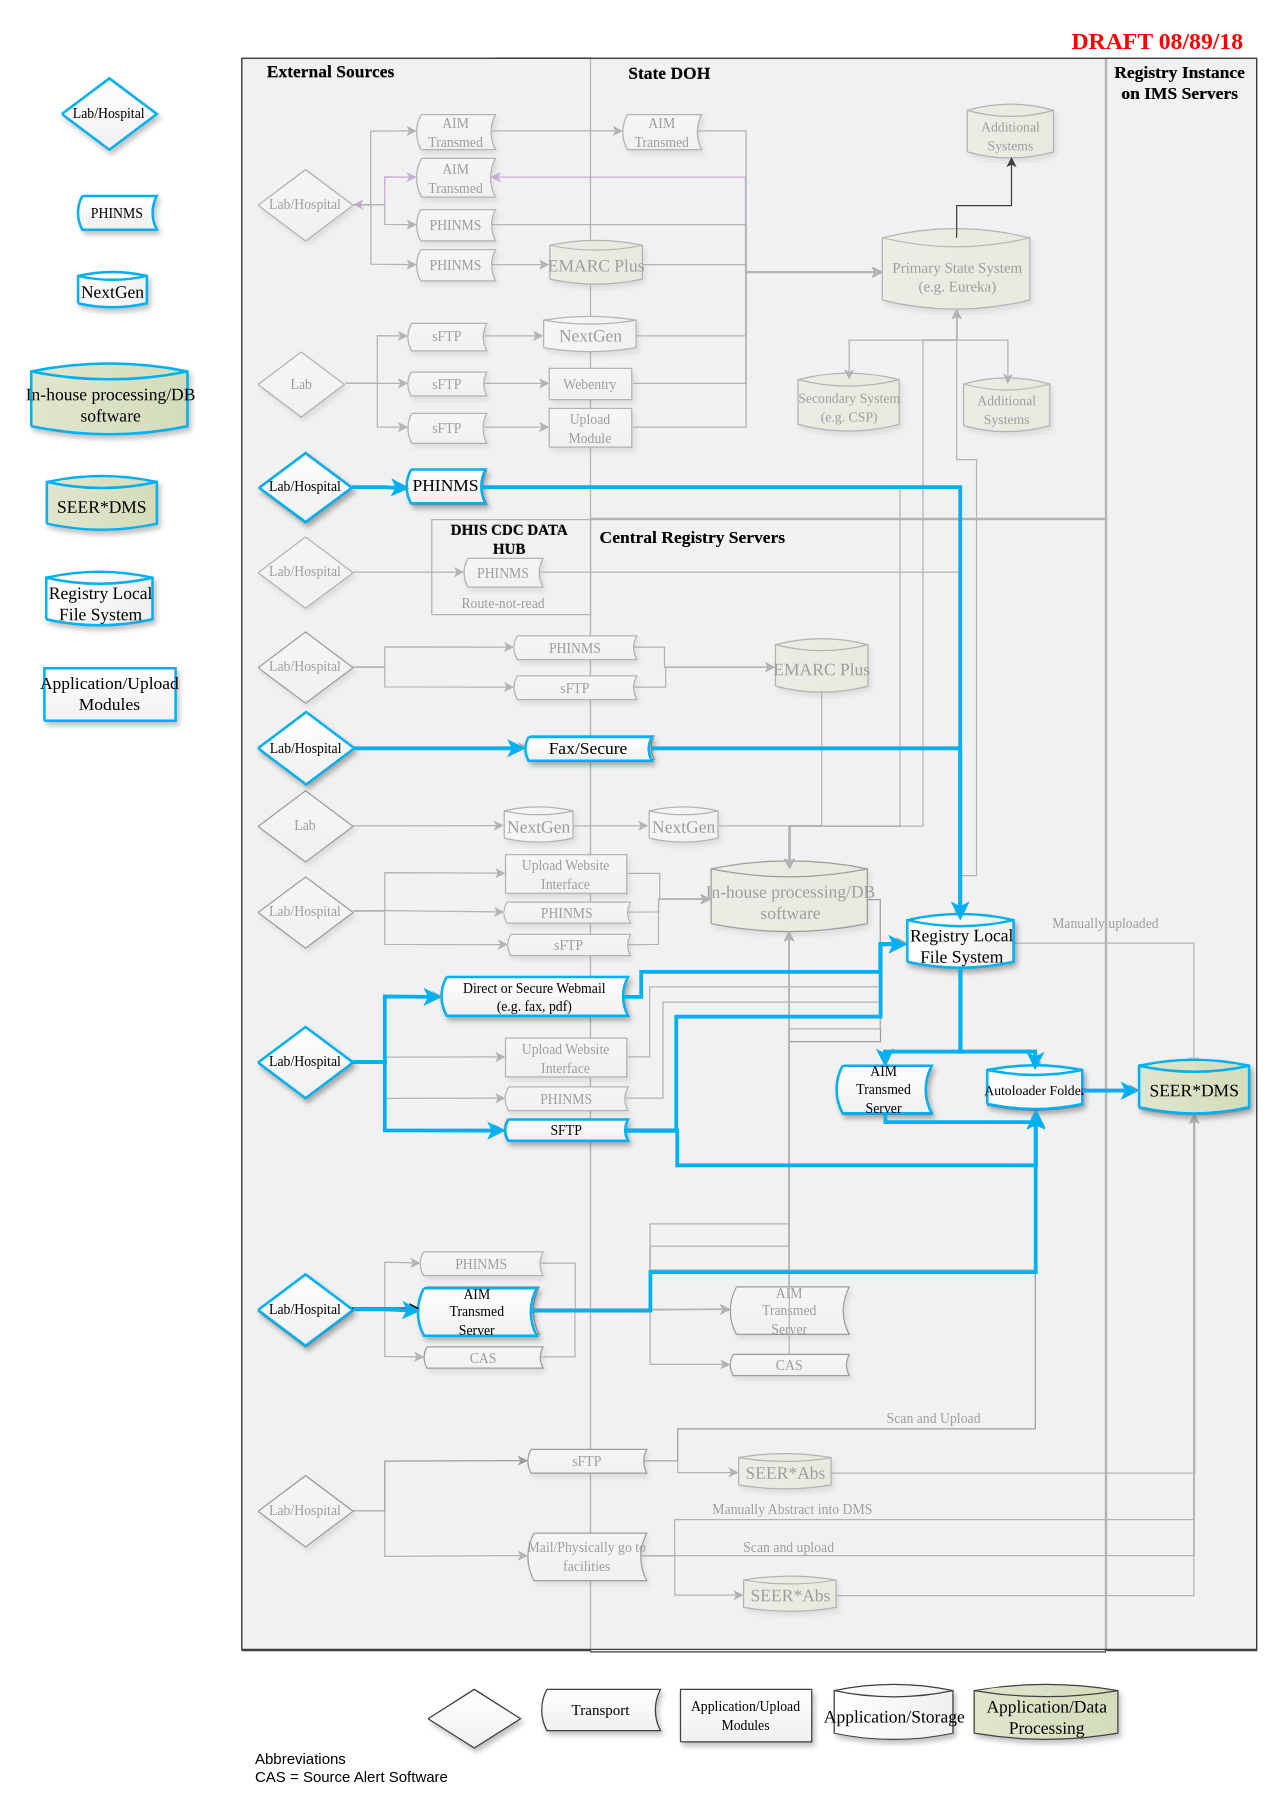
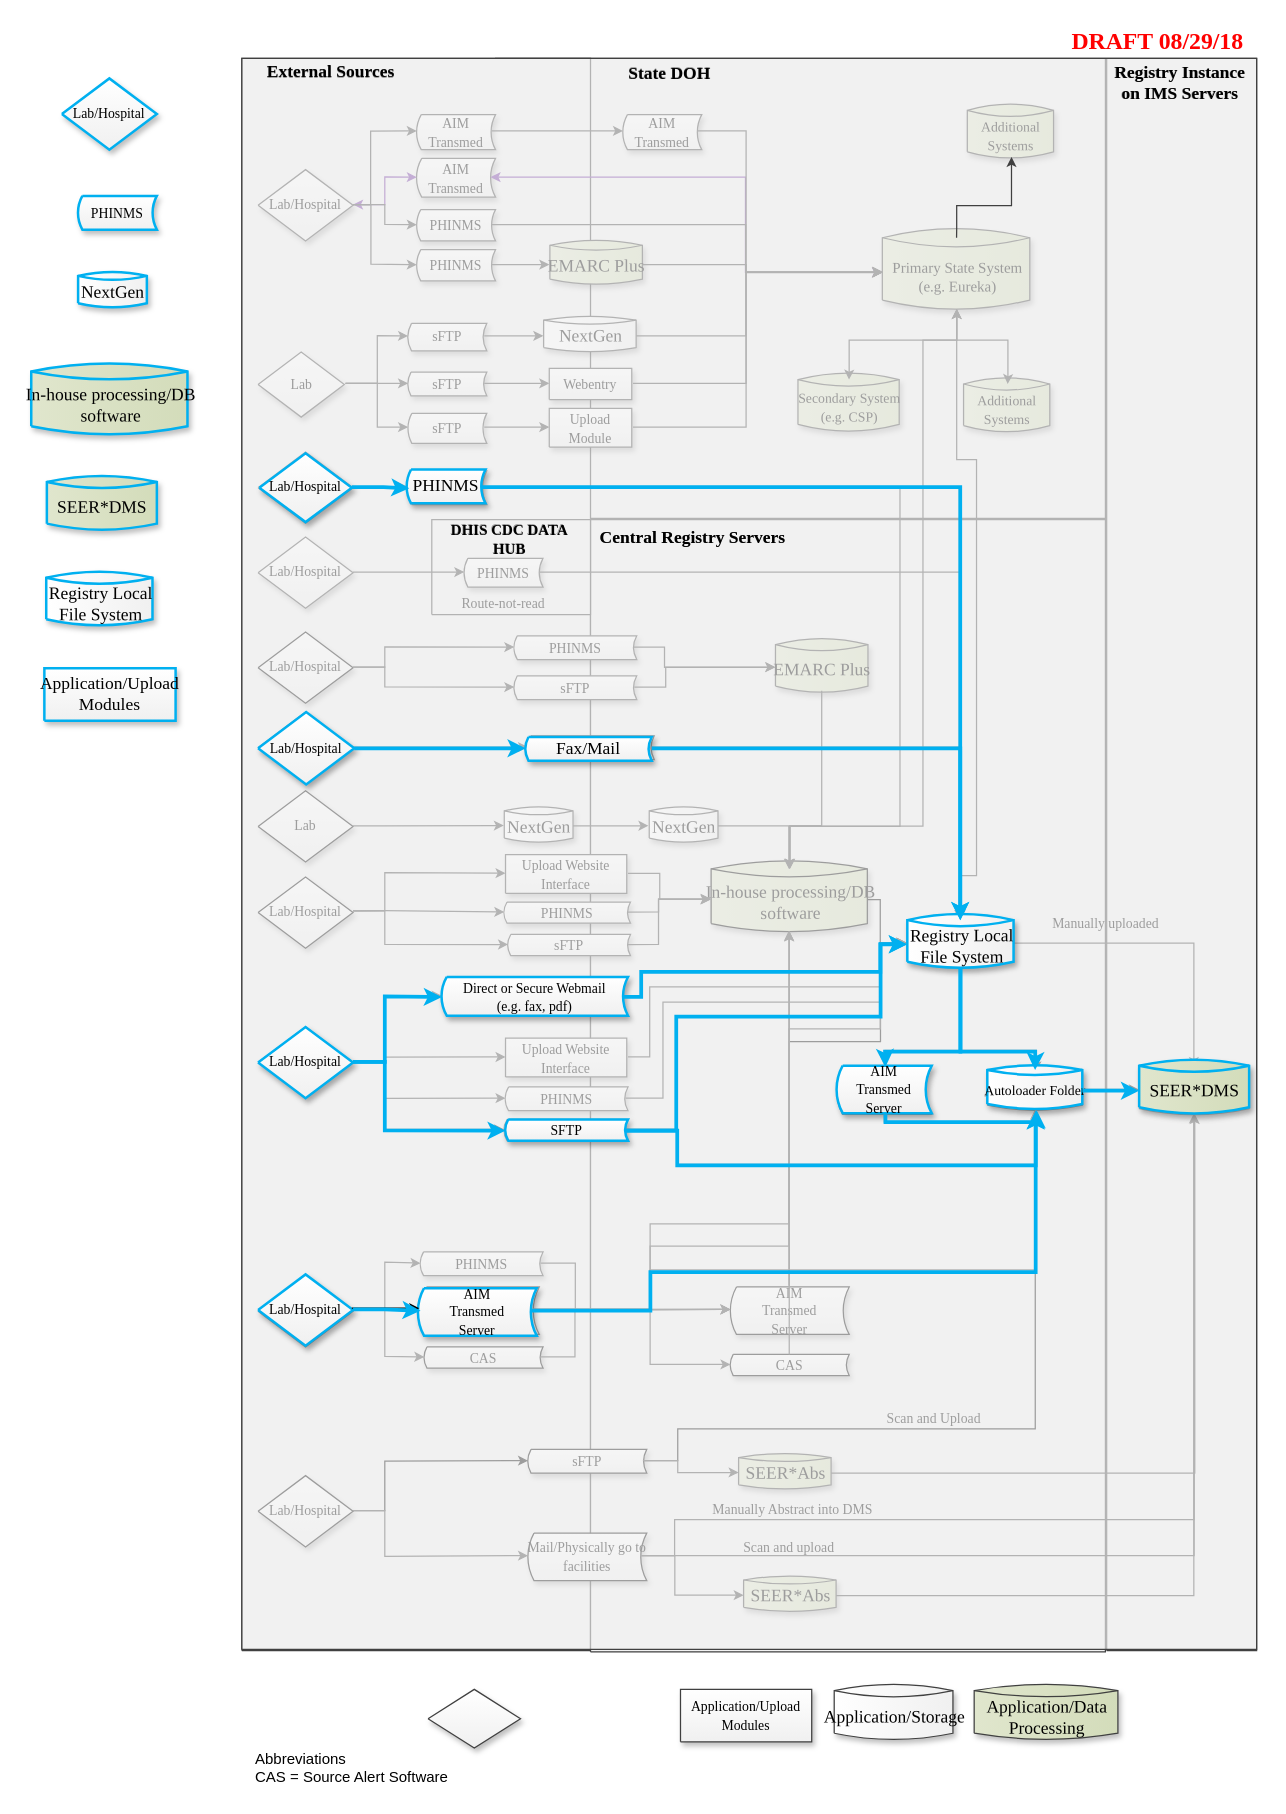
node "DRAFT 08/89/18": label "DRAFT 08/89/18" -> "DRAFT 08/29/18"
node "Fax/Secure": label "Fax/Secure" -> "Fax/Mail"
node "Transport": removed
